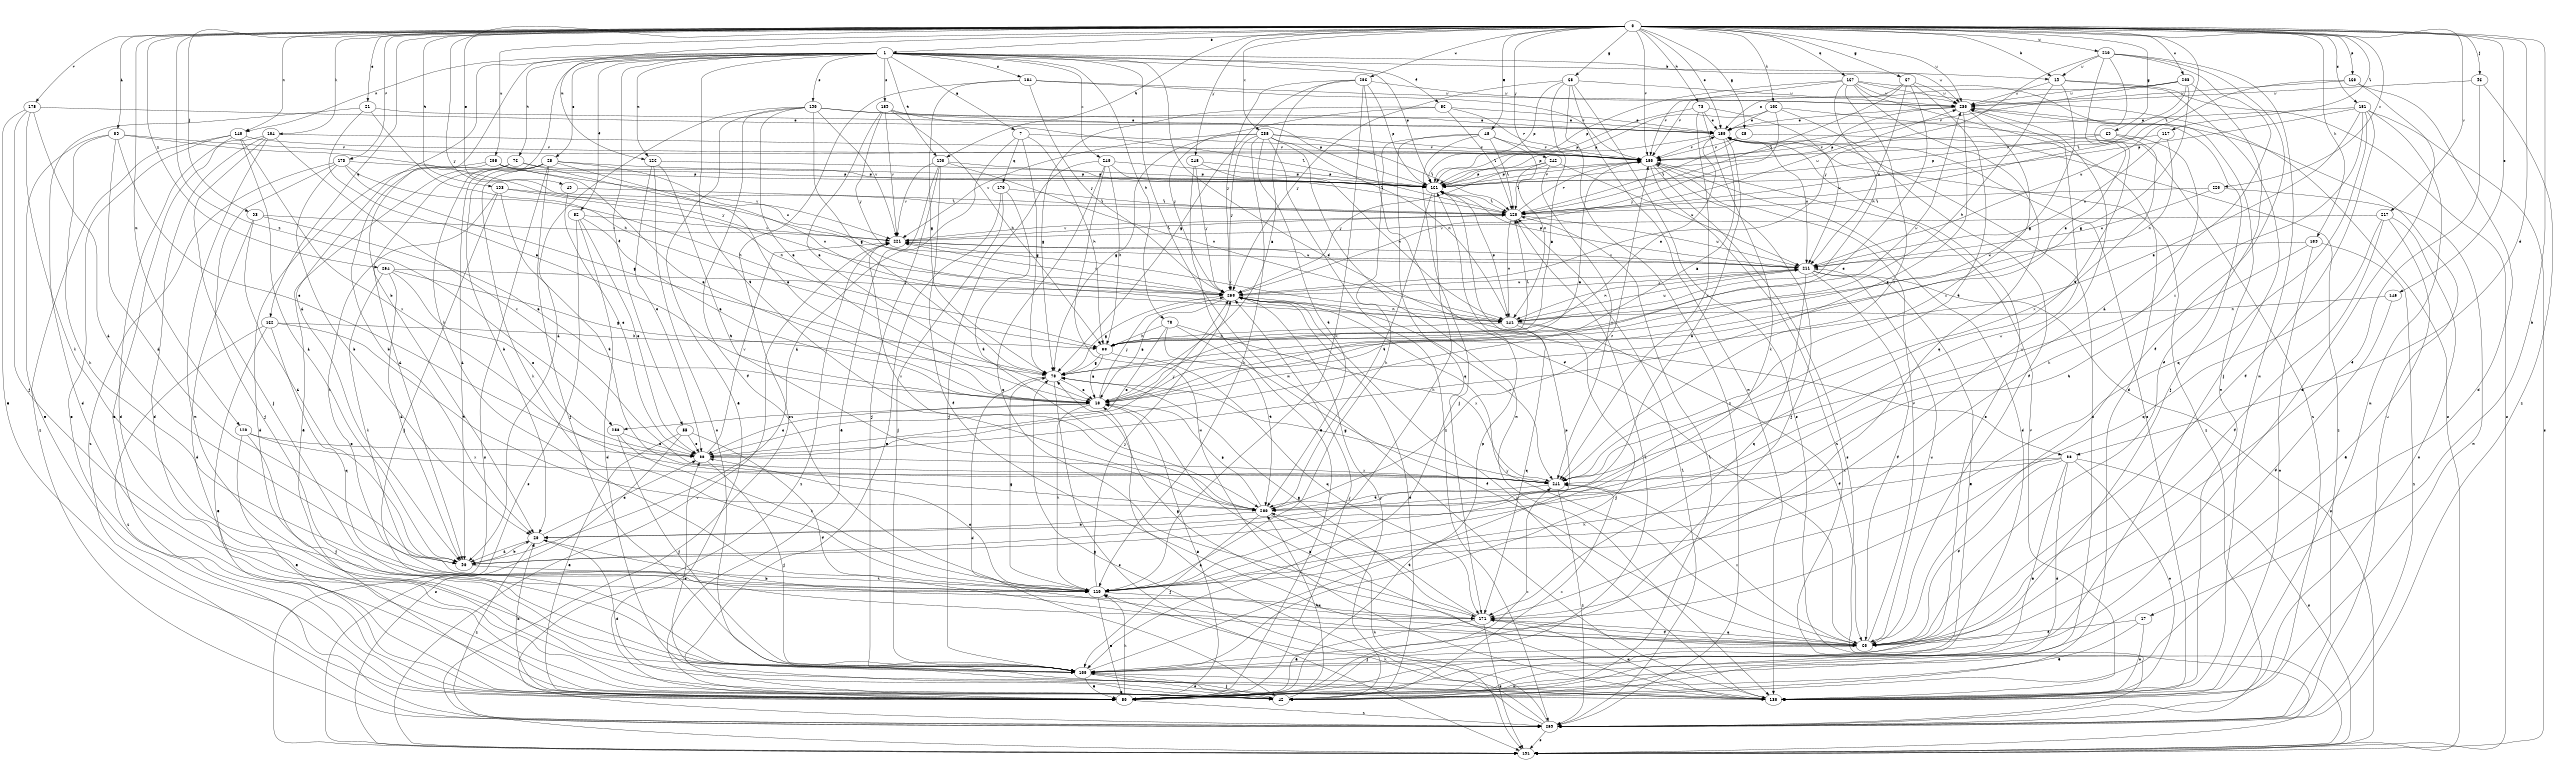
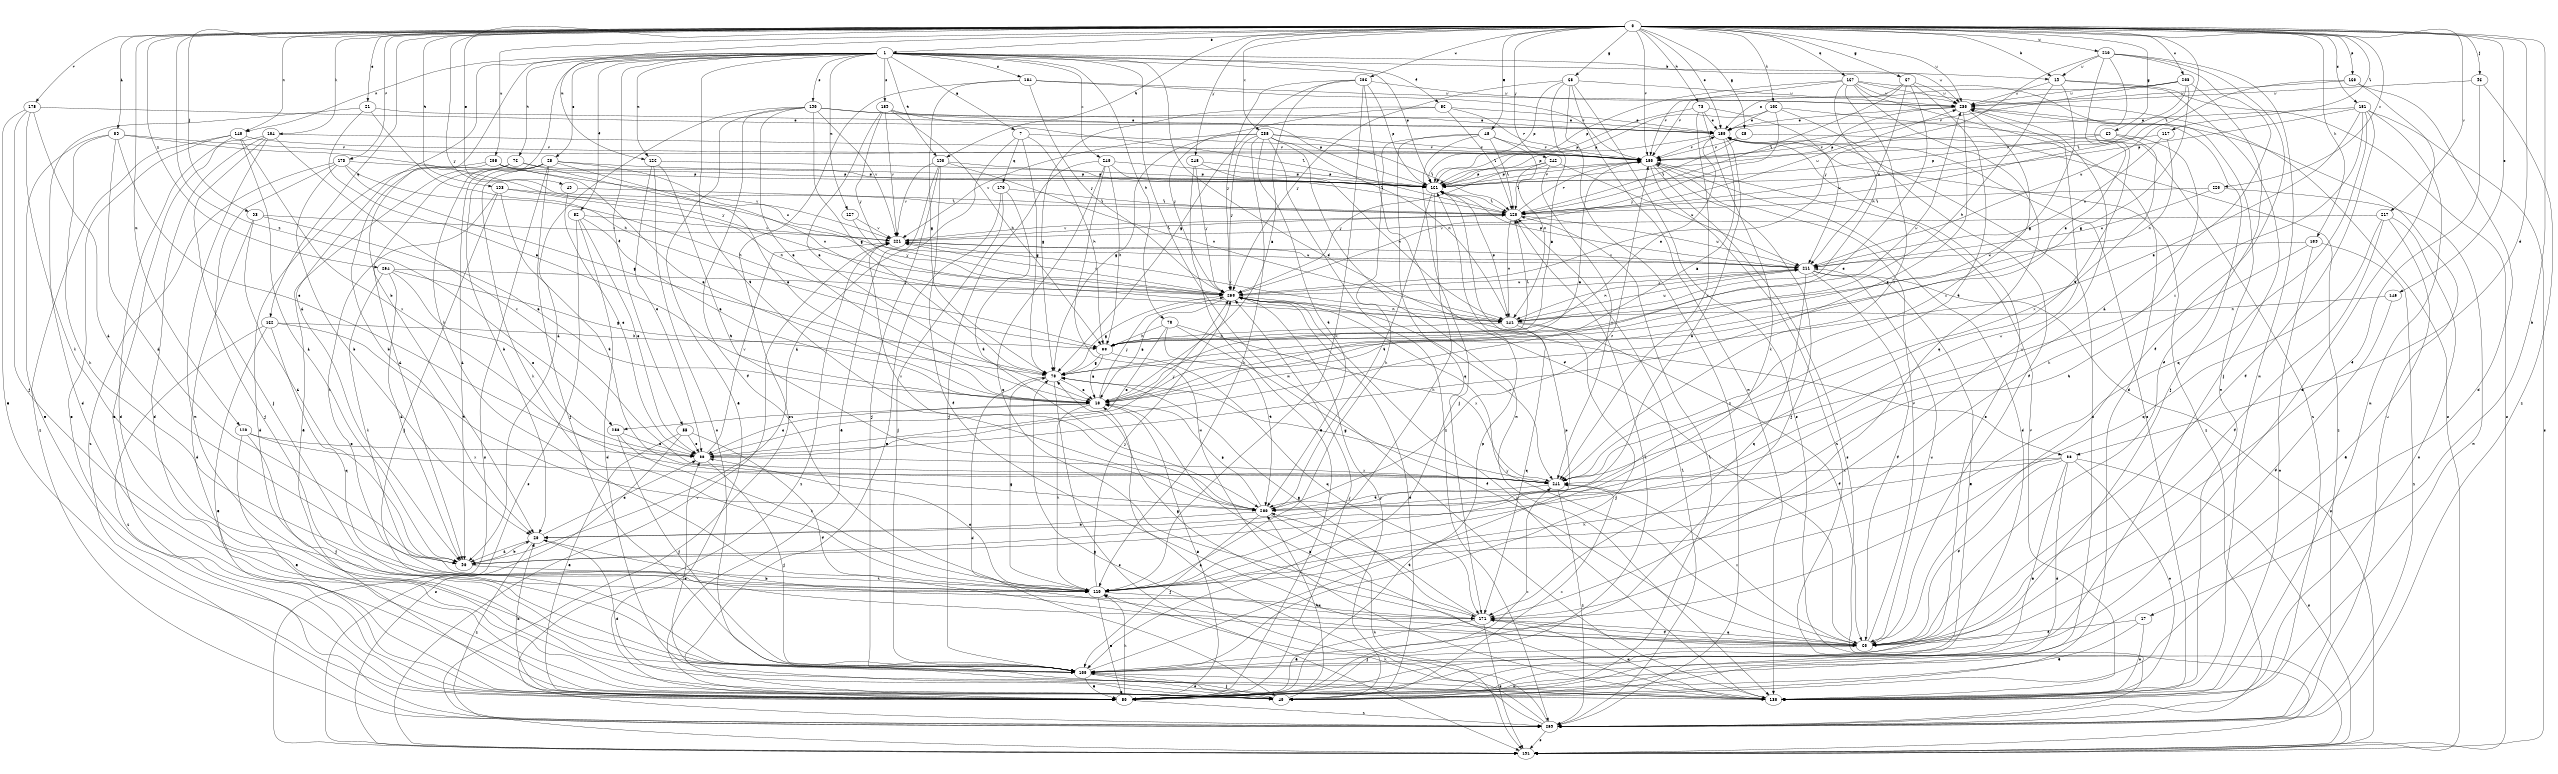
edge "150" -> "211": removed, label "u"
node "127": added
node "42": label "42" -> "40"
